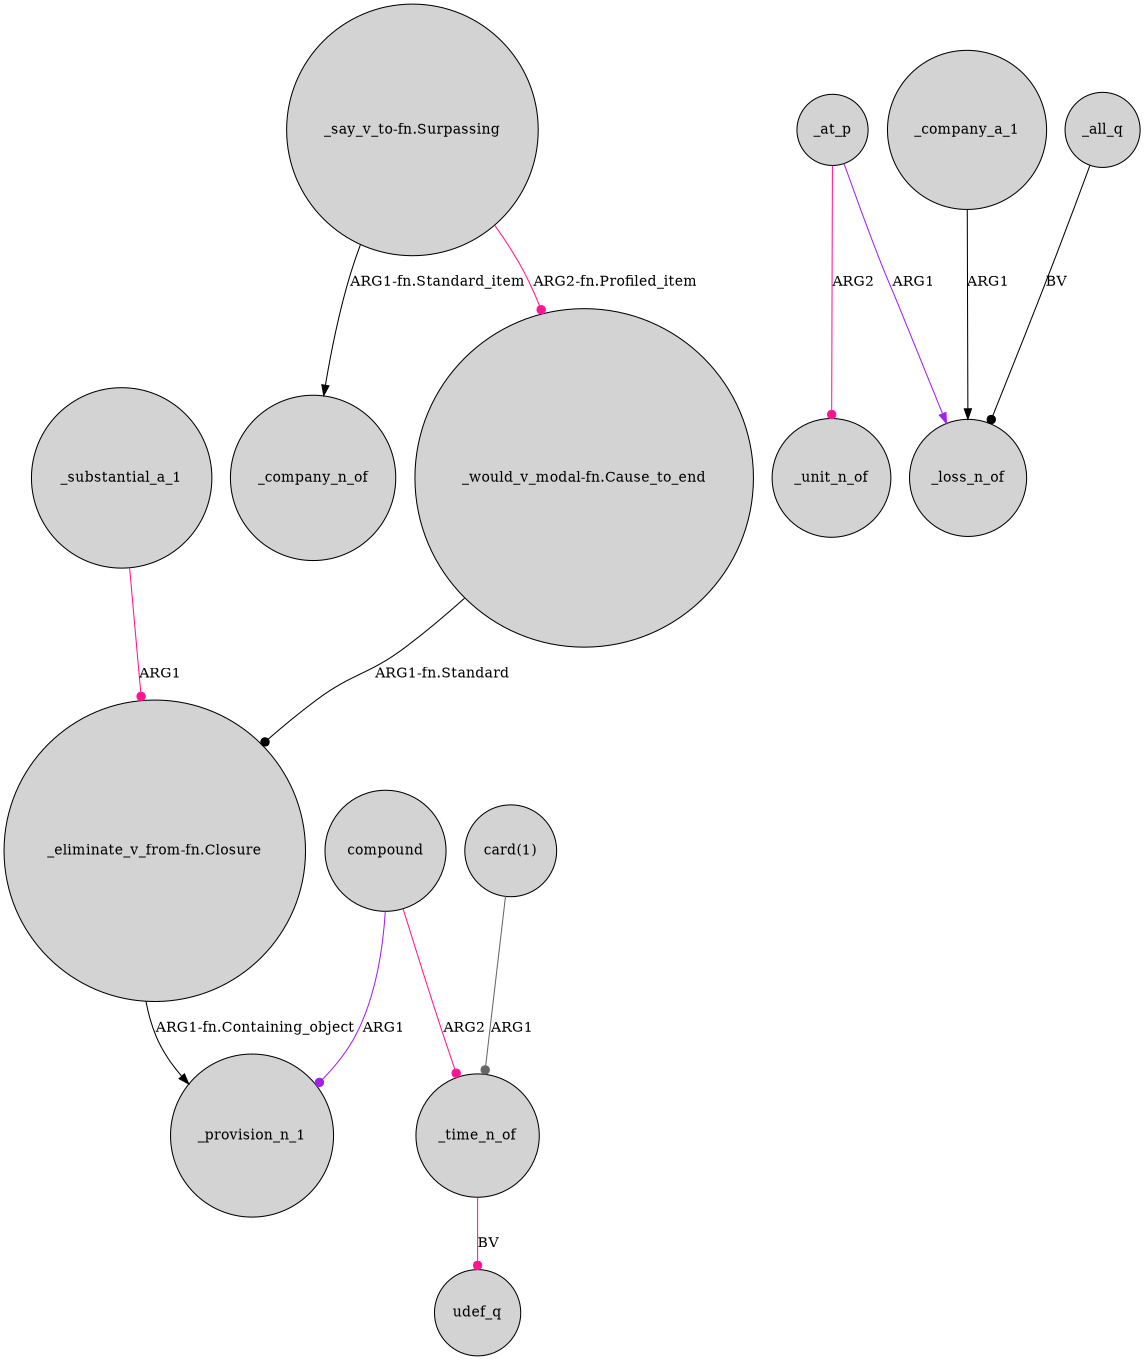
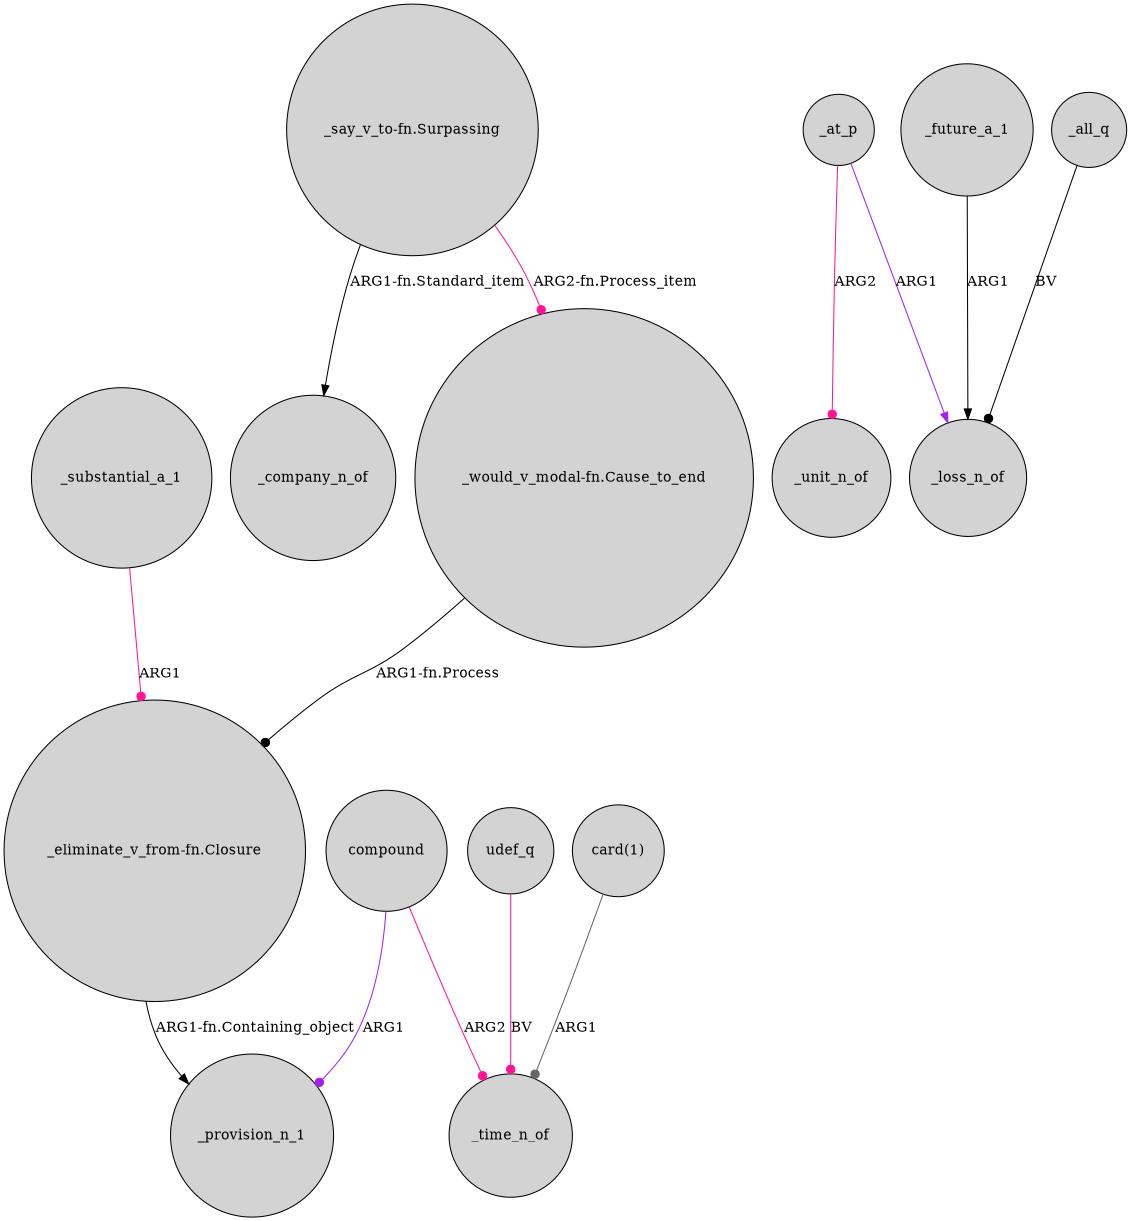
node "_company_a_1": label "_company_a_1" -> "_future_a_1"
edge "_say_v_to-fn.Surpassing" -> "_would_v_modal-fn.Cause_to_end": label "ARG2-fn.Profiled_item" -> "ARG2-fn.Process_item"
edge "_would_v_modal-fn.Cause_to_end" -> "_eliminate_v_from-fn.Closure": label "ARG1-fn.Standard" -> "ARG1-fn.Process"
edge "_time_n_of" -> "udef_q": reversed
